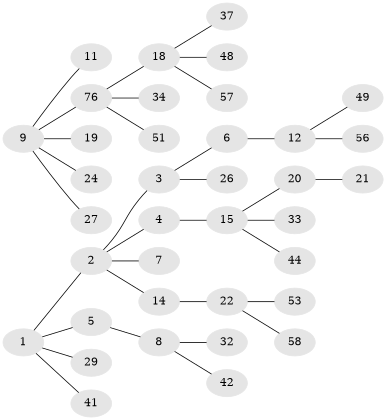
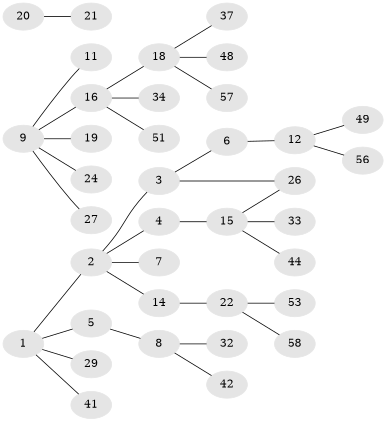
node "76": label "76" -> "16"
edge "20" -- "15": now "26" -- "15"
